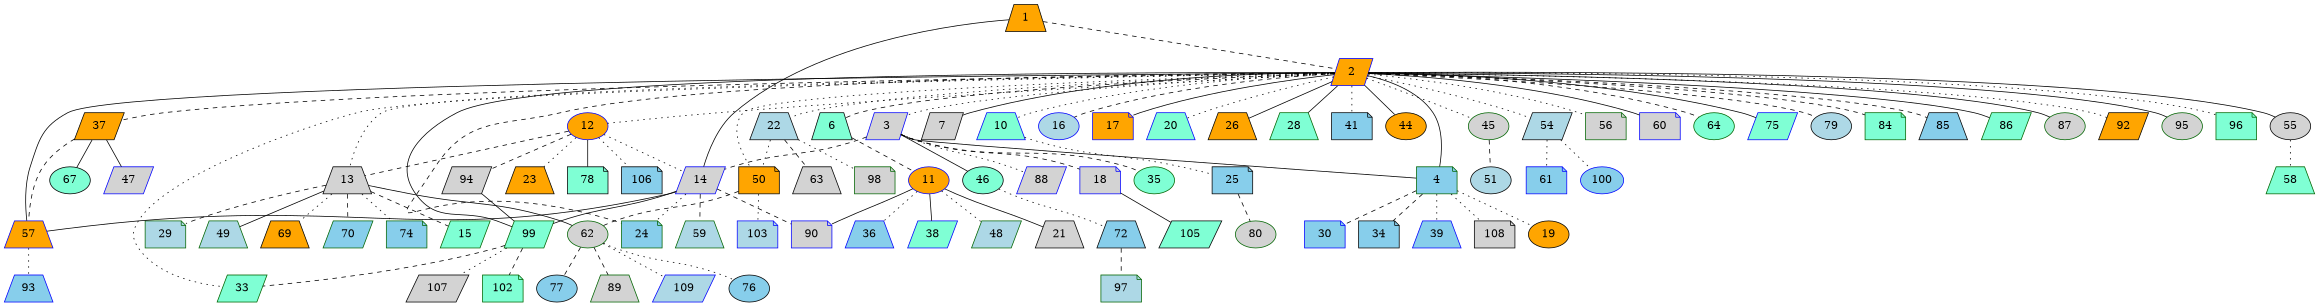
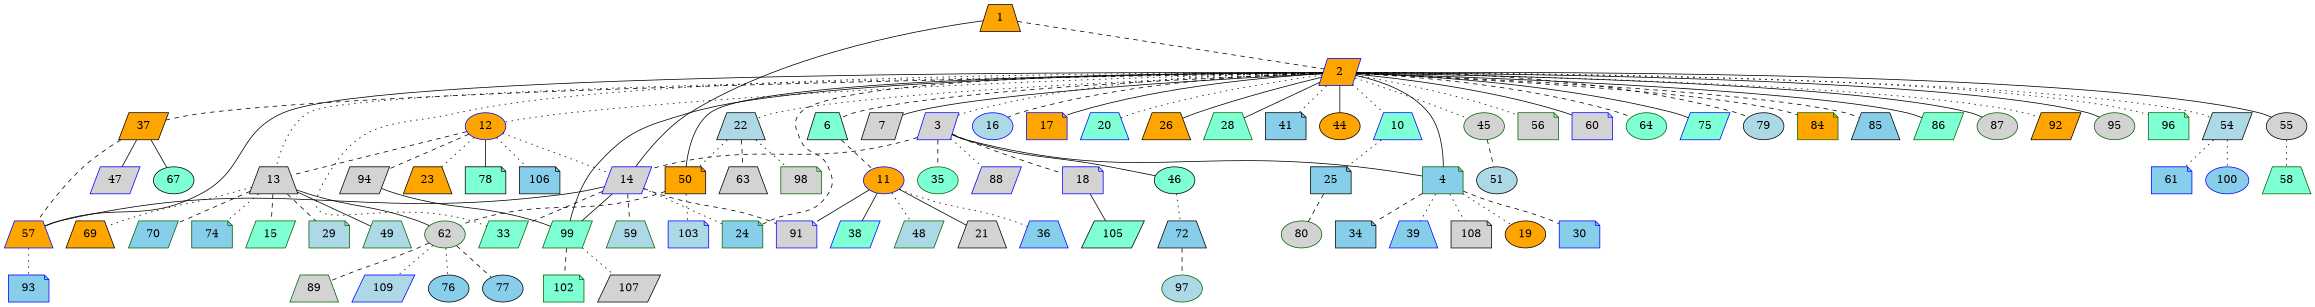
edge "2" -- "50": style dotted -> solid
node "84": fillcolor aquamarine -> orange
node "90": label "90" -> "91"
edge "99" -- "33": now "14" -- "33"
node "93": shape trapezium -> note
node "97": shape note -> ellipse
